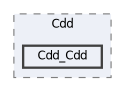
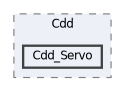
node "Cdd_Cdd": label "Cdd_Cdd" -> "Cdd_Servo"
